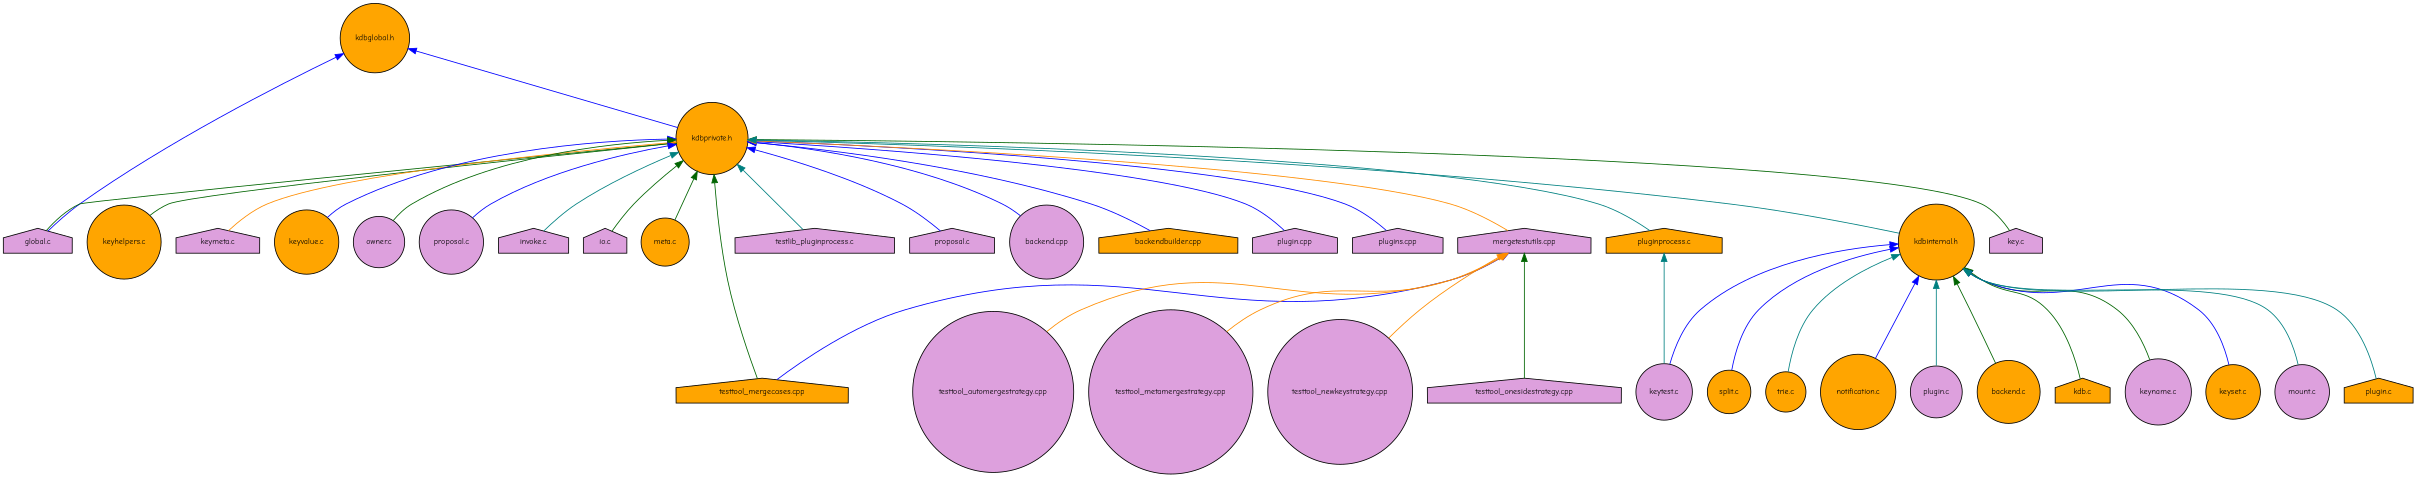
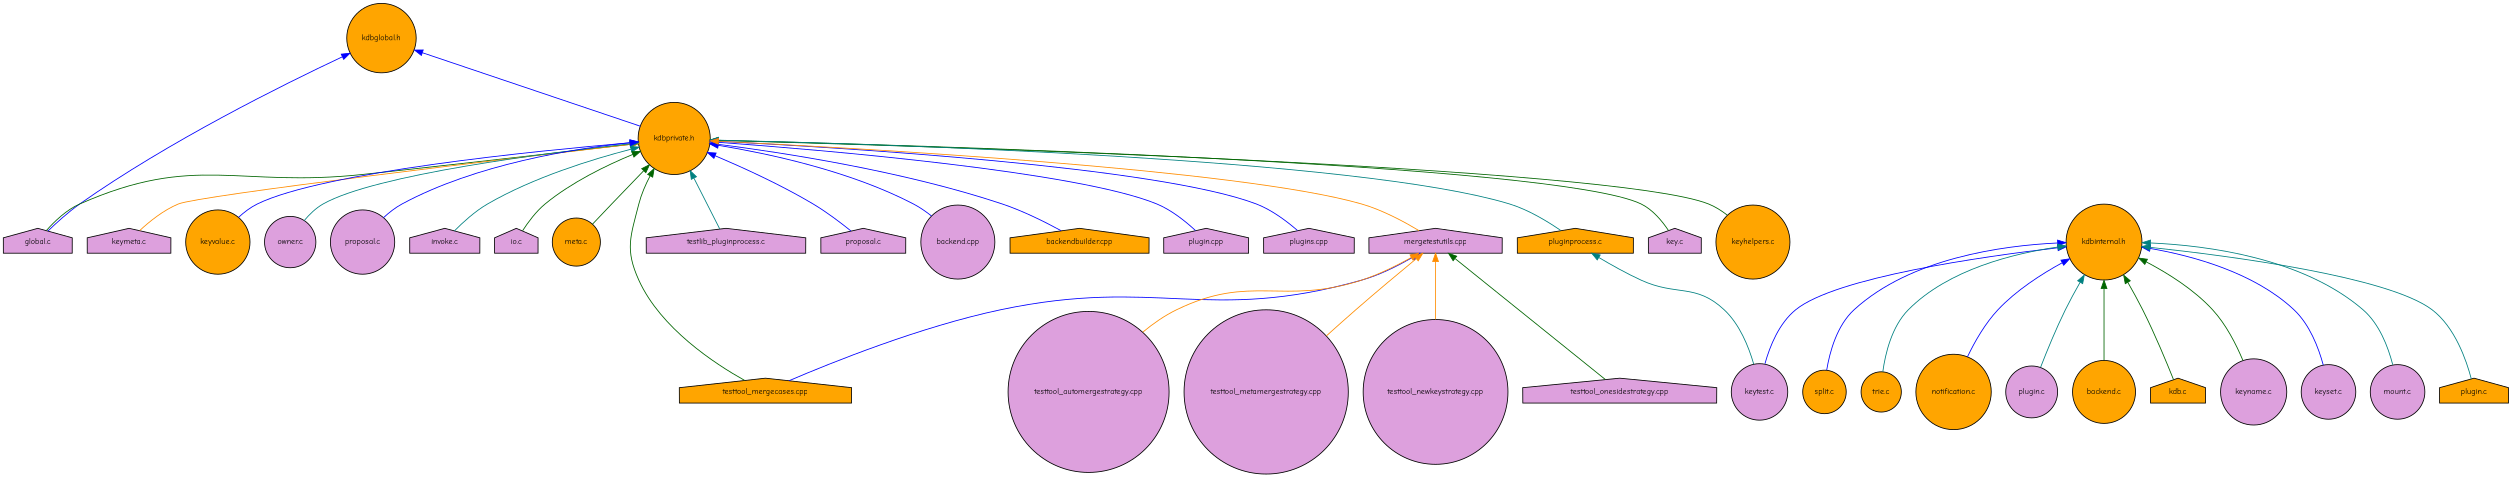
edge "owner.c" -> "kdbprivate.h": color darkgreen -> teal
edge "kdbinternal.h" -> "kdbprivate.h": removed
node "keyset.c": fillcolor orange -> plum
